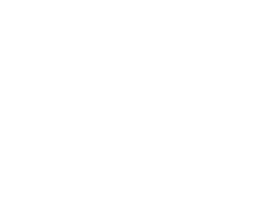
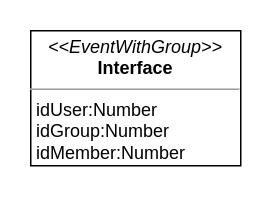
node "<<EventWithGroup>> Interface idUser:Number idGroup:Number idMember:Number": added
